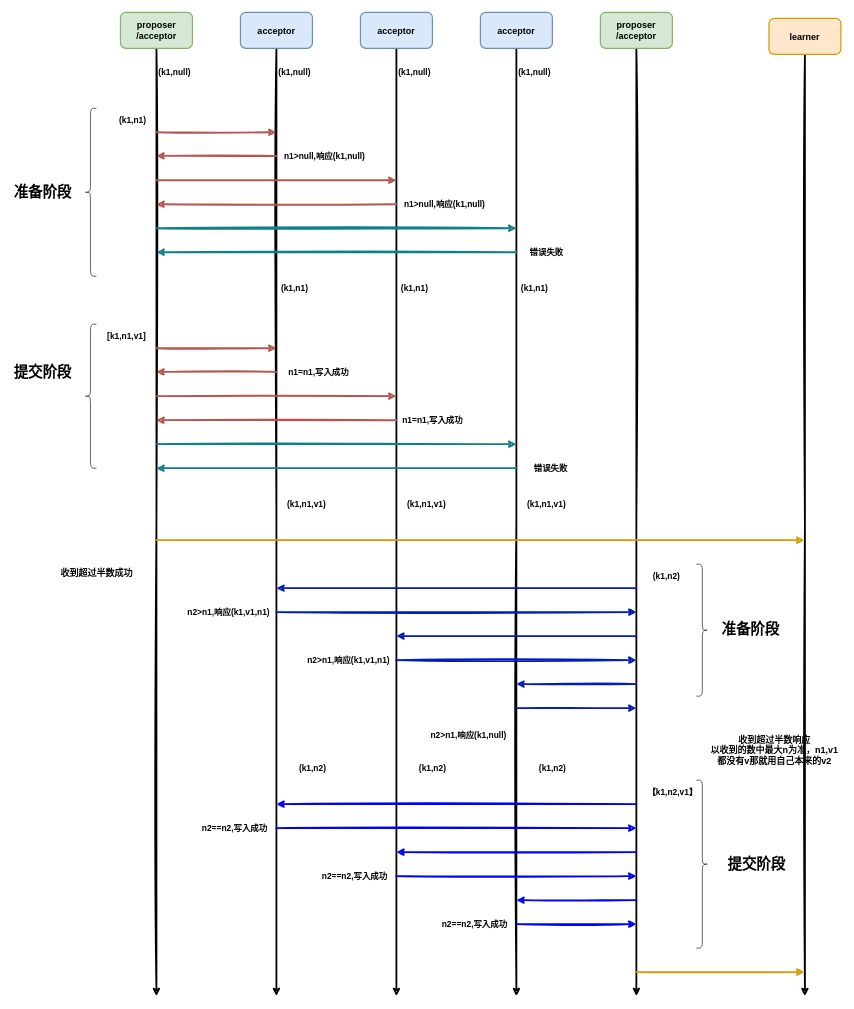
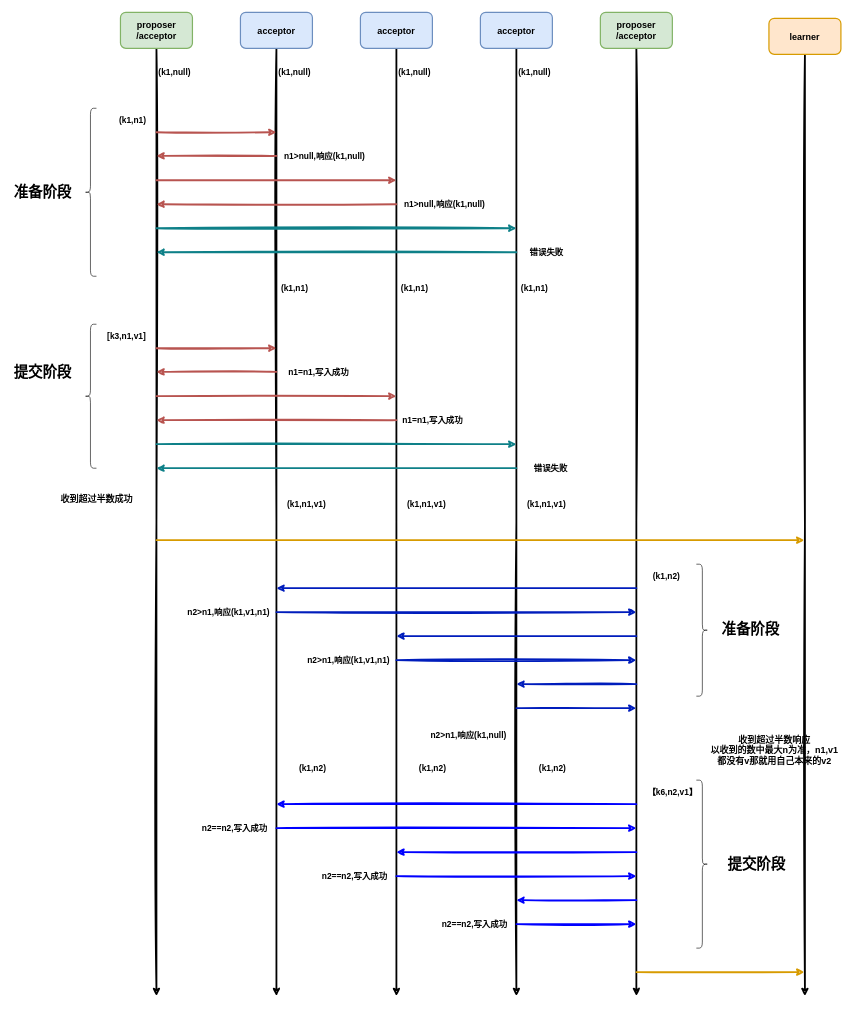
node "[k1,n1,v1]": label "[k1,n1,v1]" -> "[k3,n1,v1]"
node "收到超过半数成功": moved (96, 573) -> (96, 498)
node "【k1,n2,v1】": label "【k1,n2,v1】" -> "【k6,n2,v1】"
